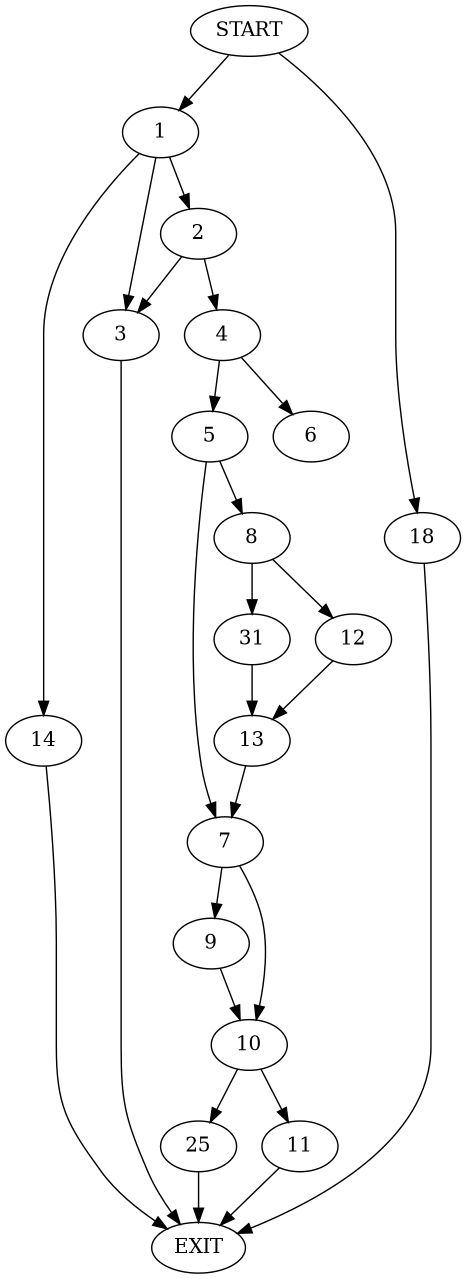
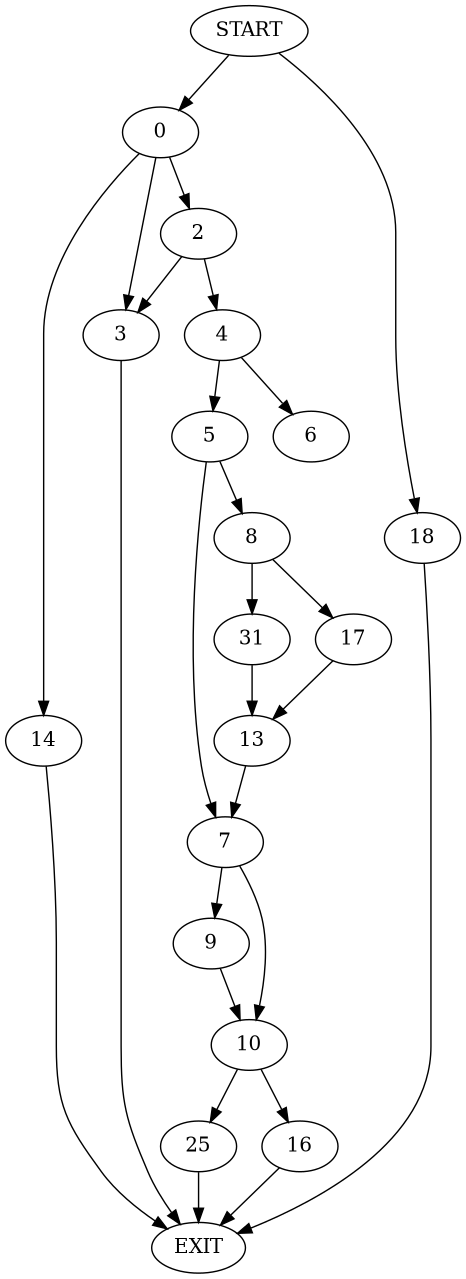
node "1": label "1" -> "0"
node "12": label "12" -> "17"
node "11": label "11" -> "16"
